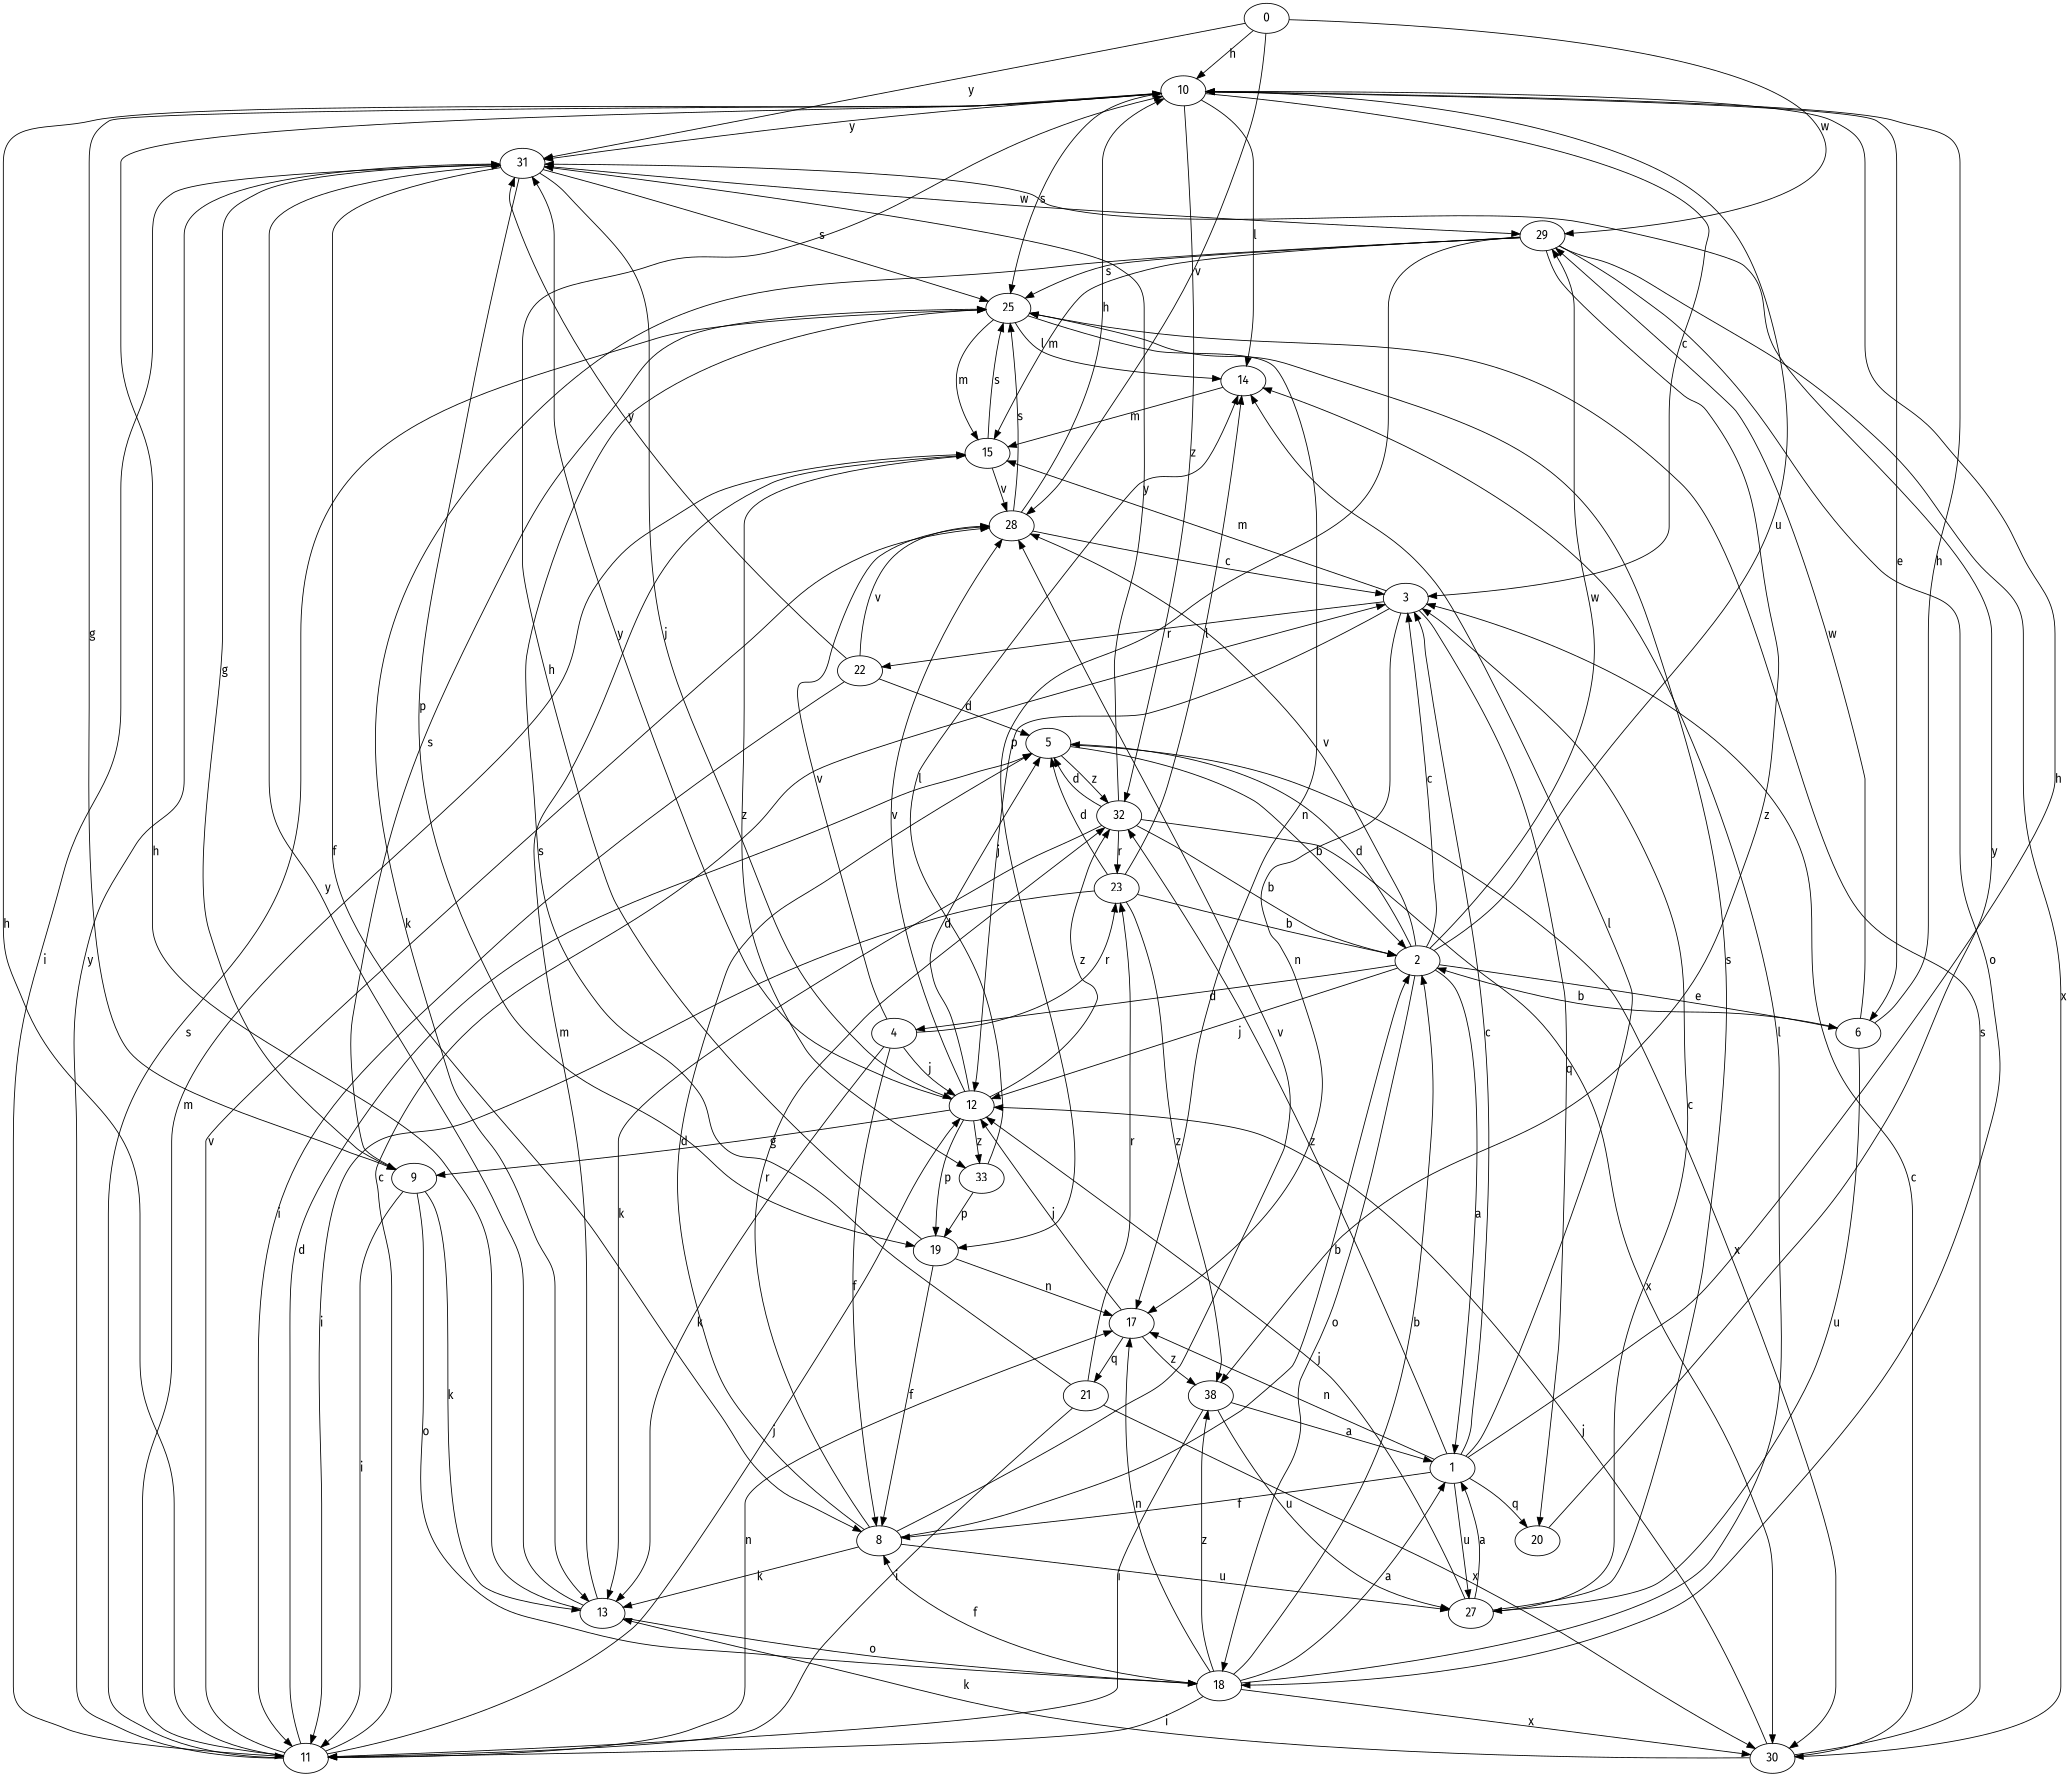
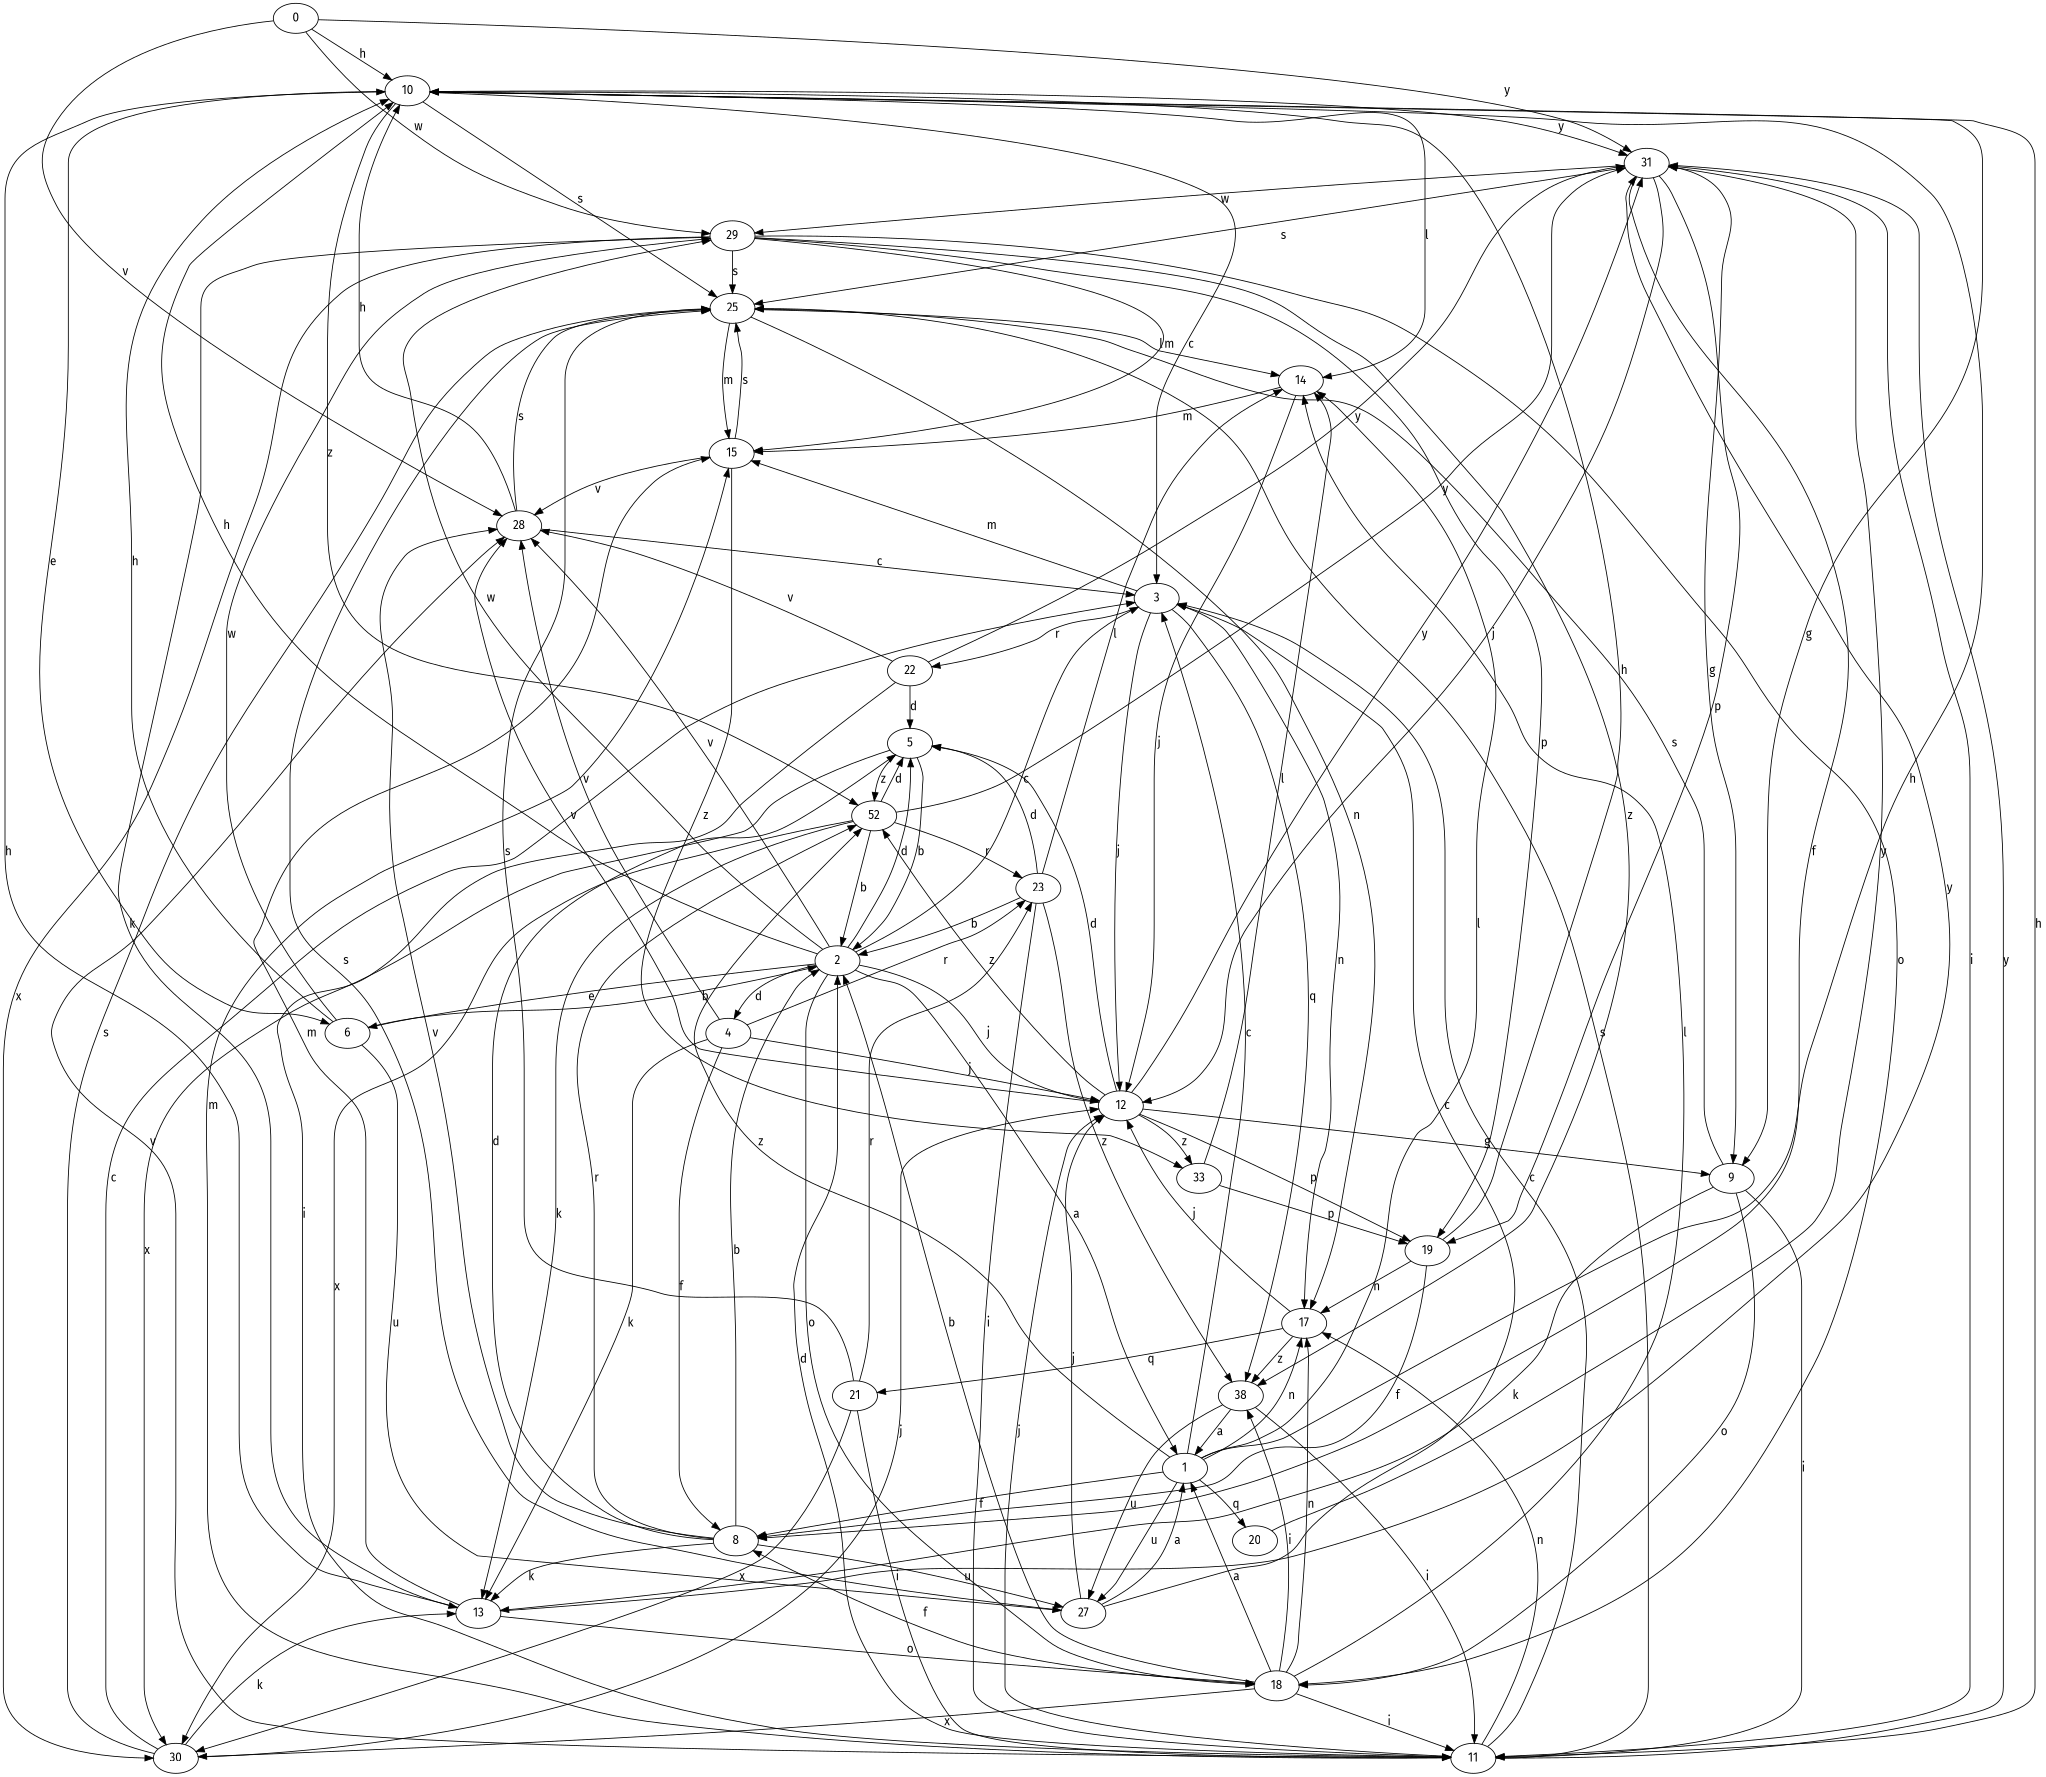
edge "2" -> "10": label "u" -> "h"
edge "14" -> "12": added, label "j"
node "32": label "32" -> "52"
edge "3" -> "20": now "3" -> "38"
edge "11" -> "5": now "11" -> "2"
edge "18" -> "38": label "z" -> "i"
